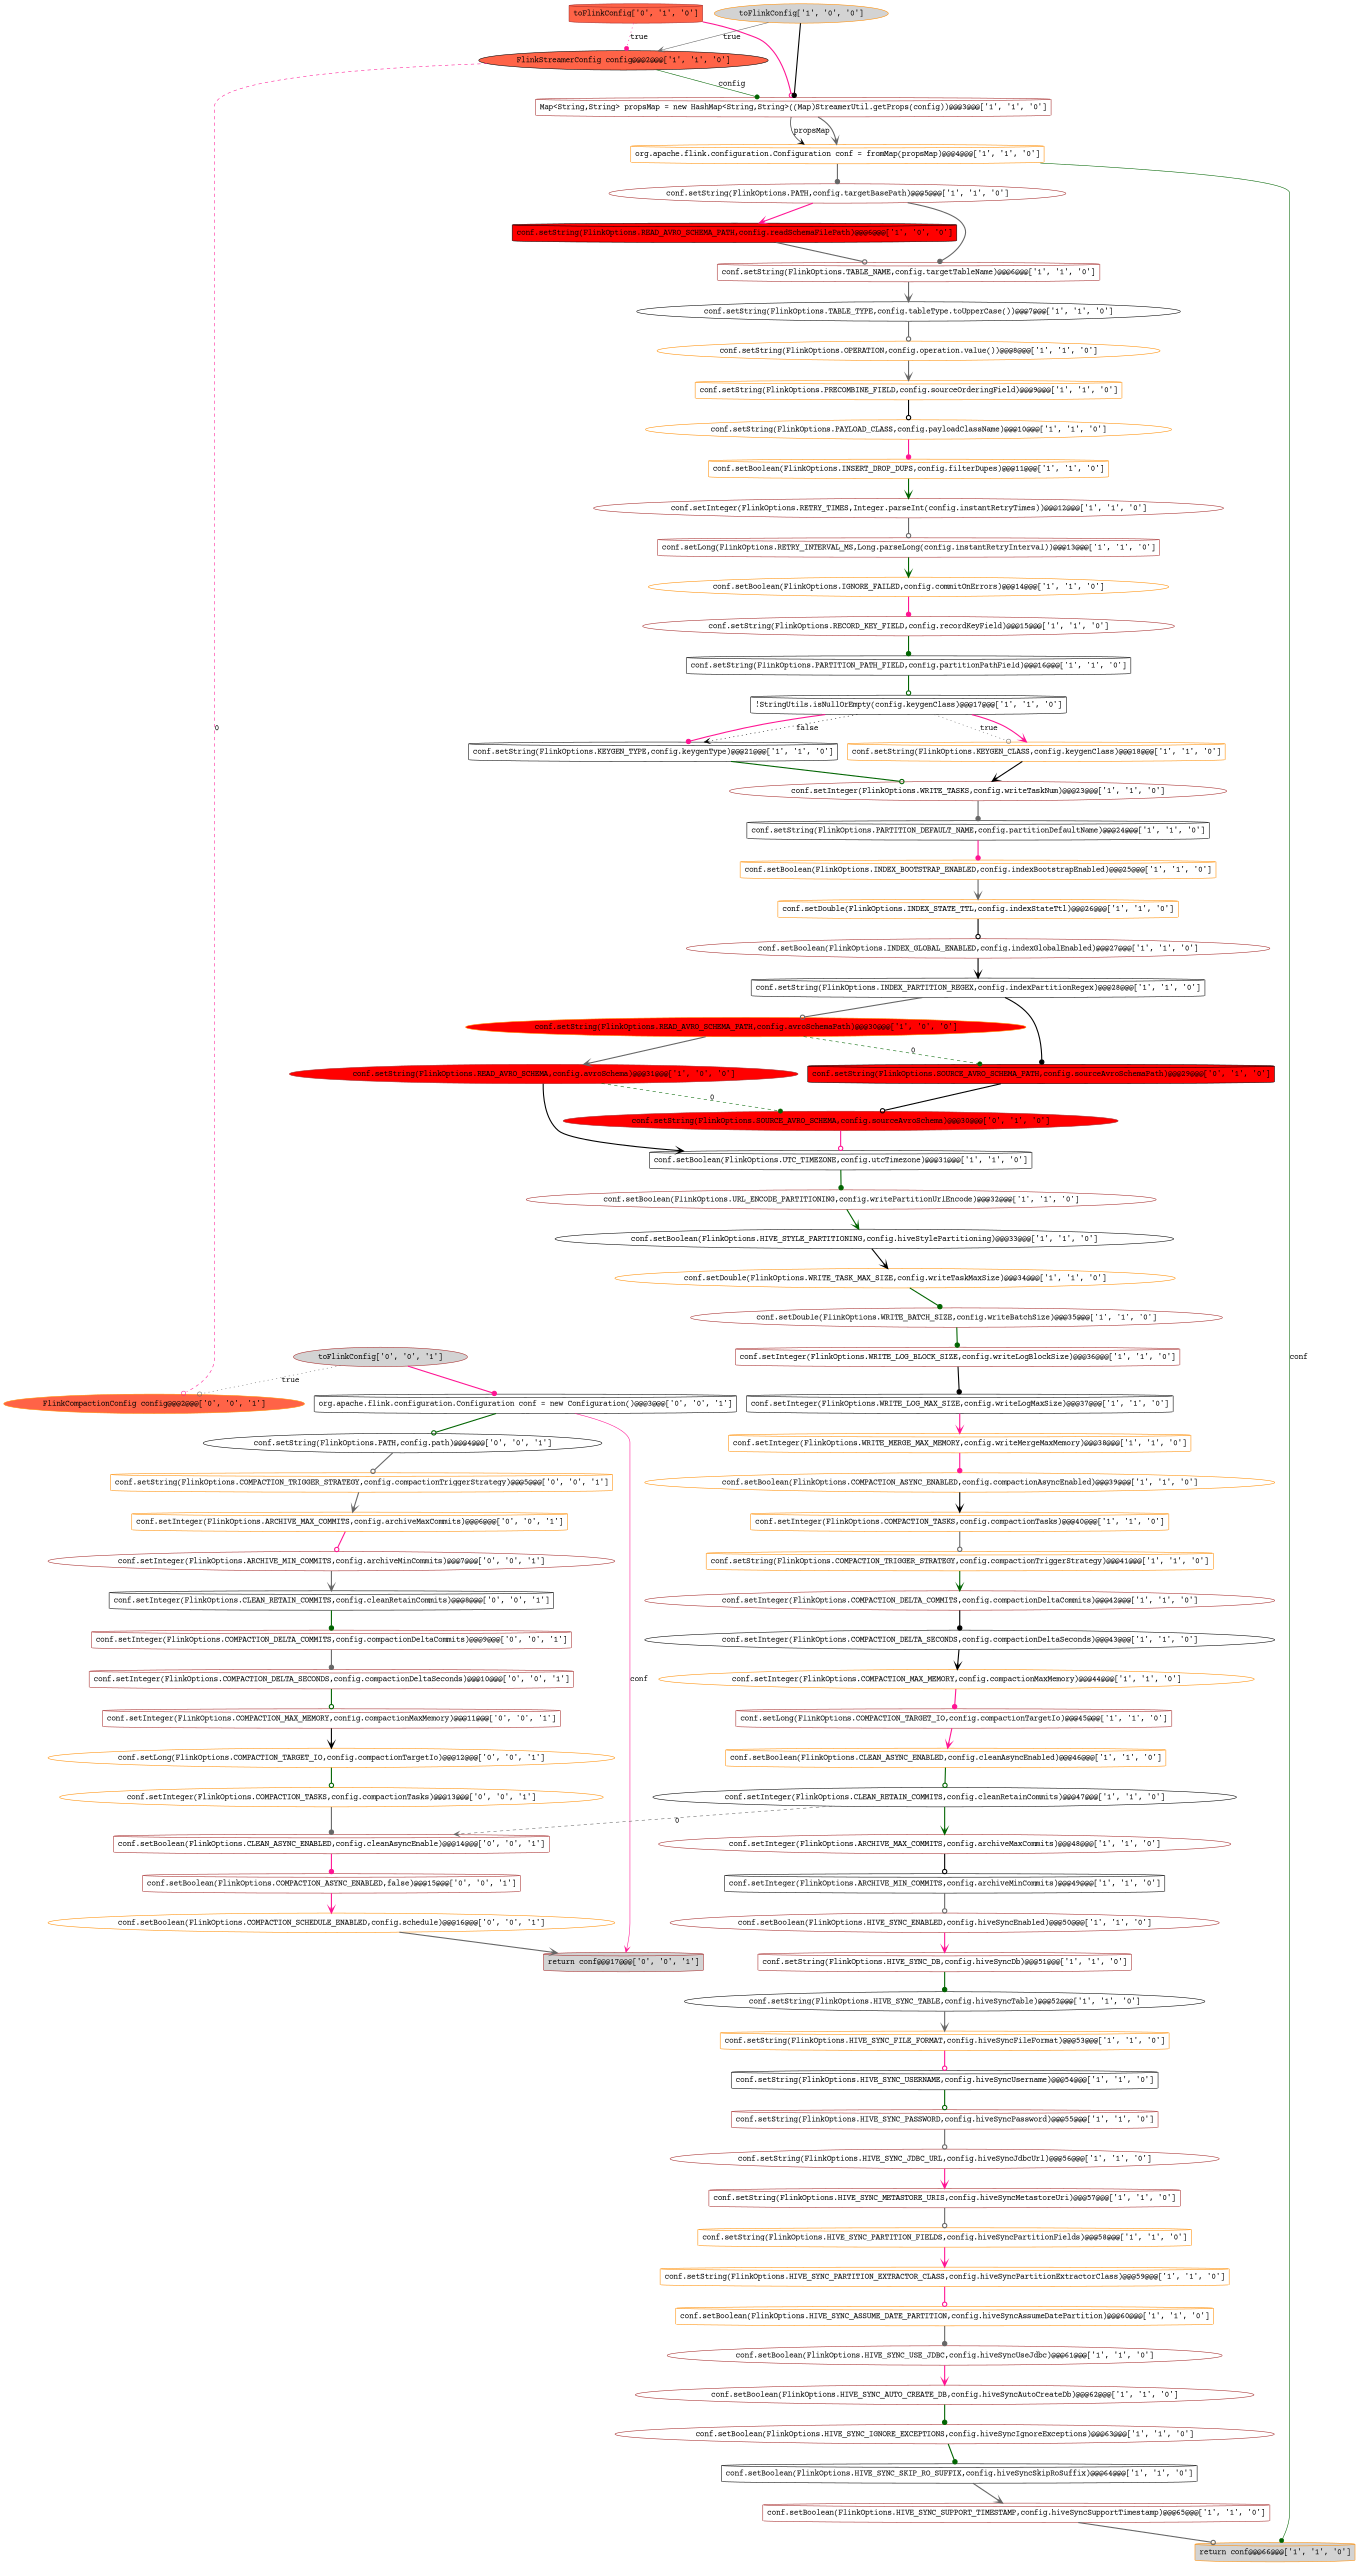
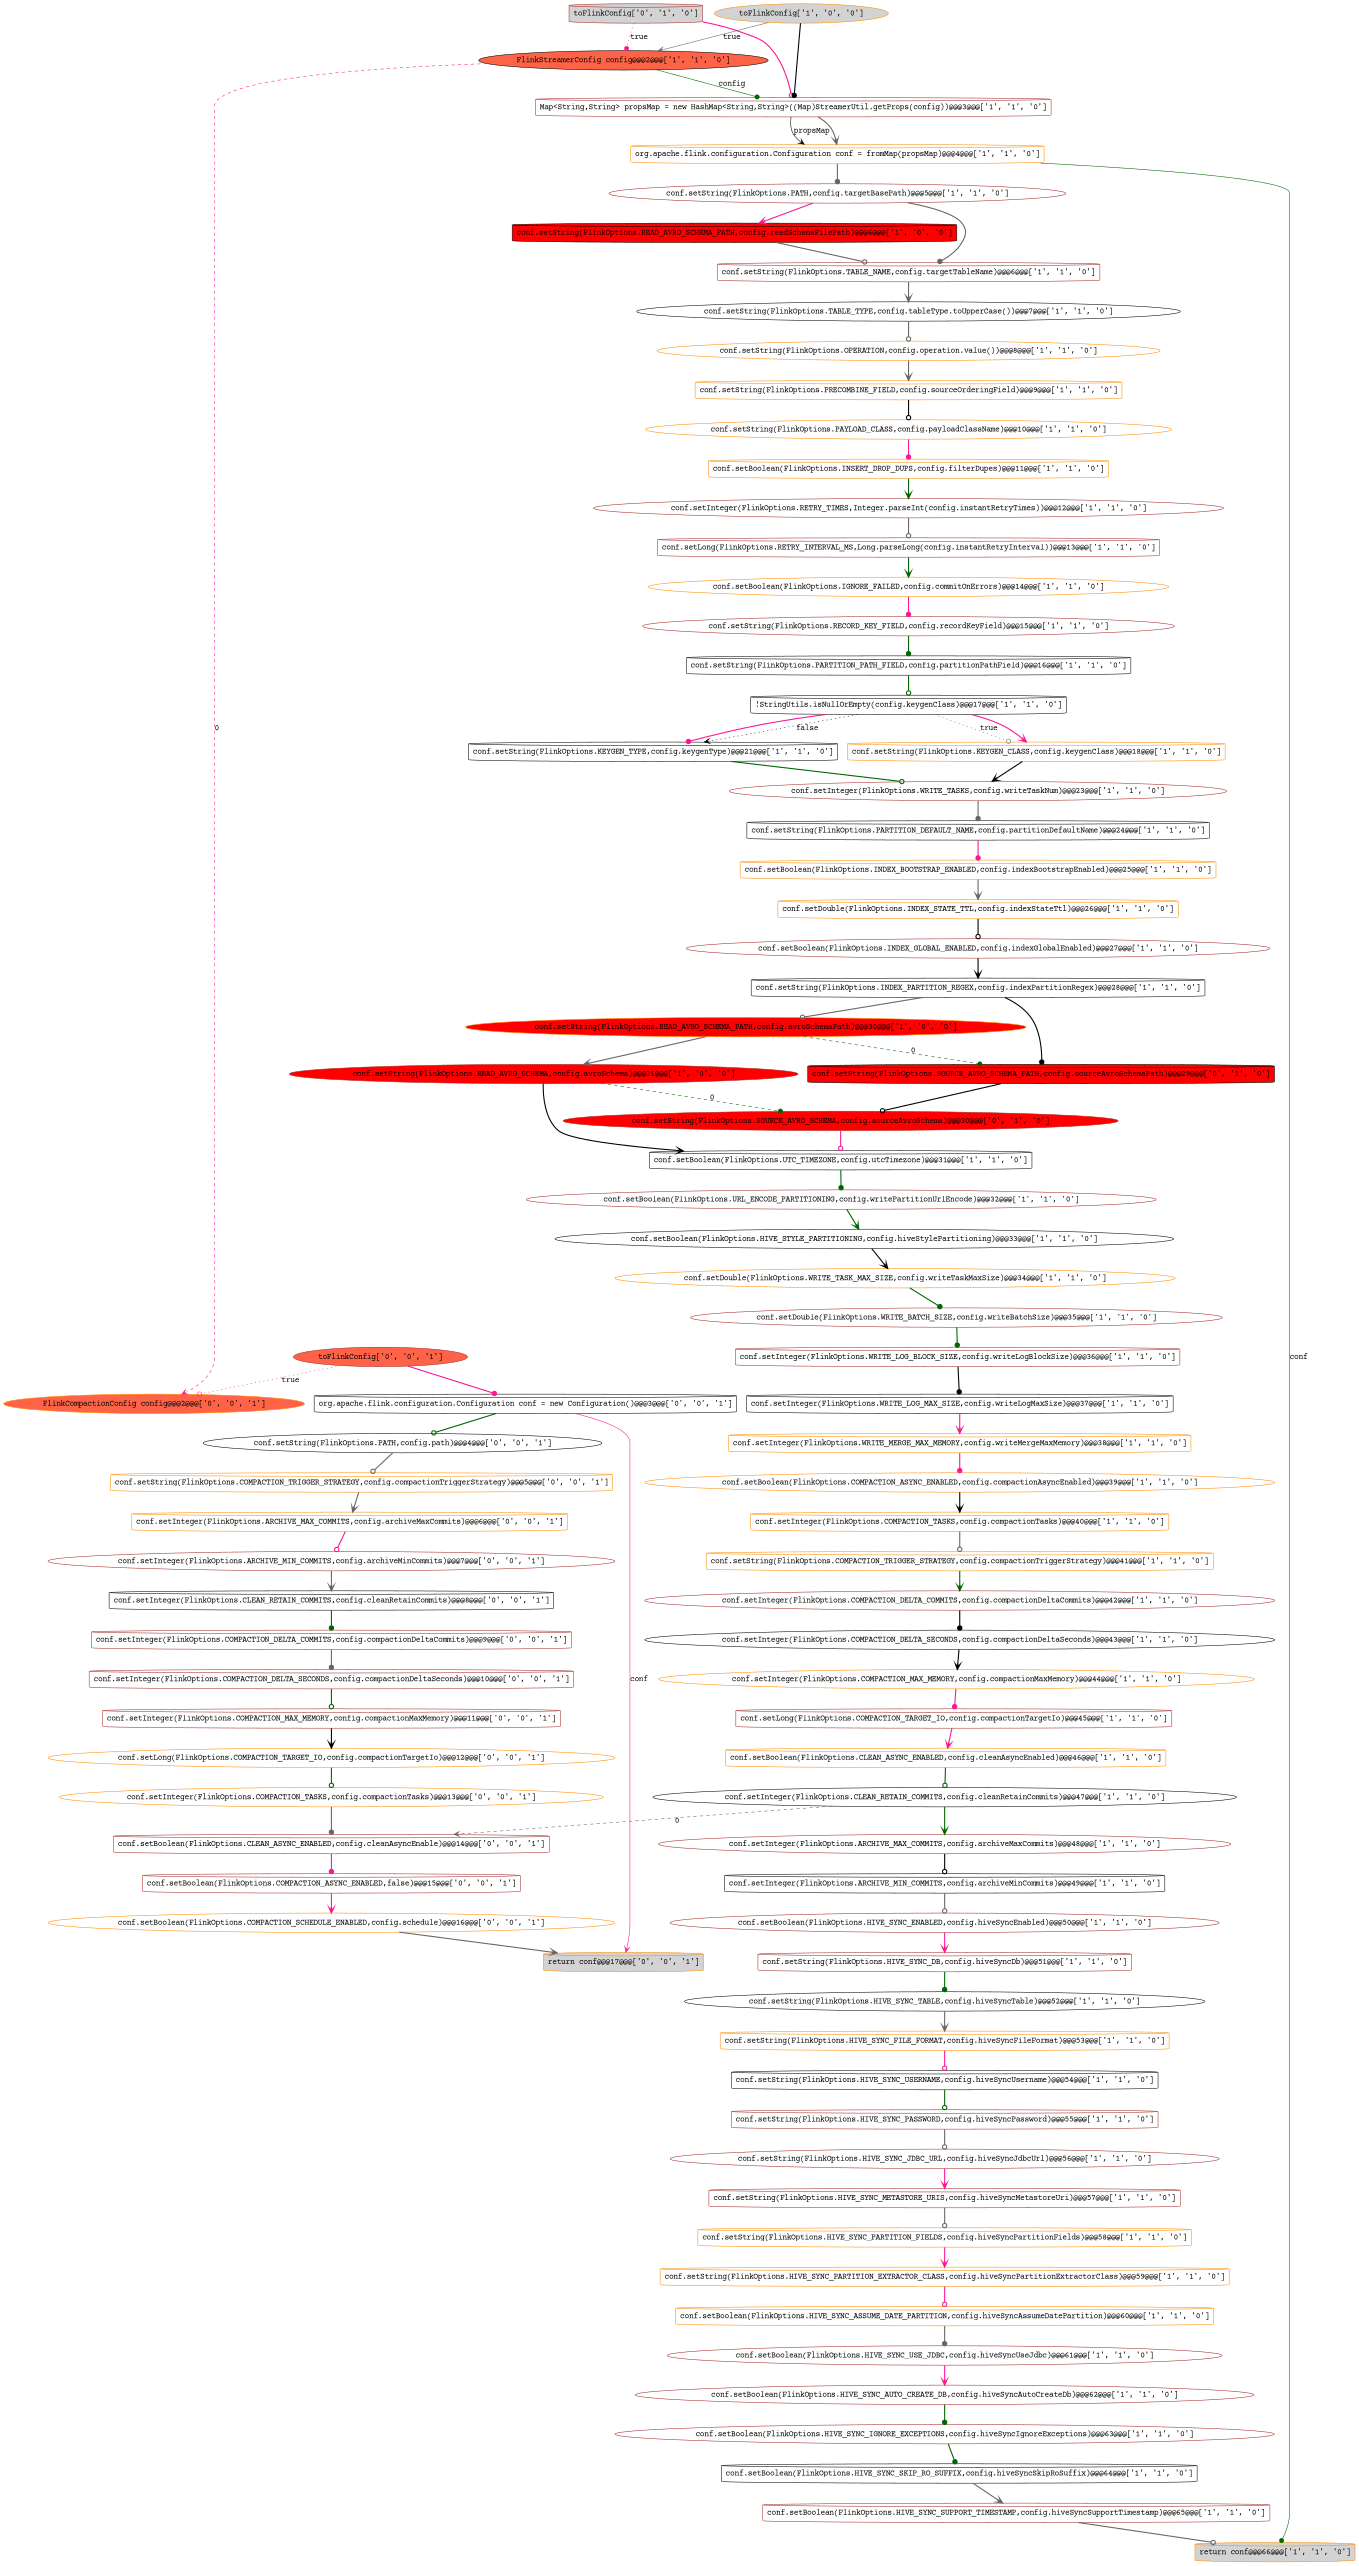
node "toFlinkConfig['0', '1', '0']": fillcolor tomato -> lightgray
edge "FlinkStreamerConfig config@@@2@@@['1', '1', '0']" -> "FlinkCompactionConfig config@@@2@@@['0', '0', '1']": arrowhead odot -> vee
node "toFlinkConfig['0', '0', '1']": fillcolor lightgray -> tomato
edge "toFlinkConfig['0', '0', '1']" -> "FlinkCompactionConfig config@@@2@@@['0', '0', '1']": color gray40 -> deeppink
node "return conf@@@17@@@['0', '0', '1']": color brown -> darkorange
